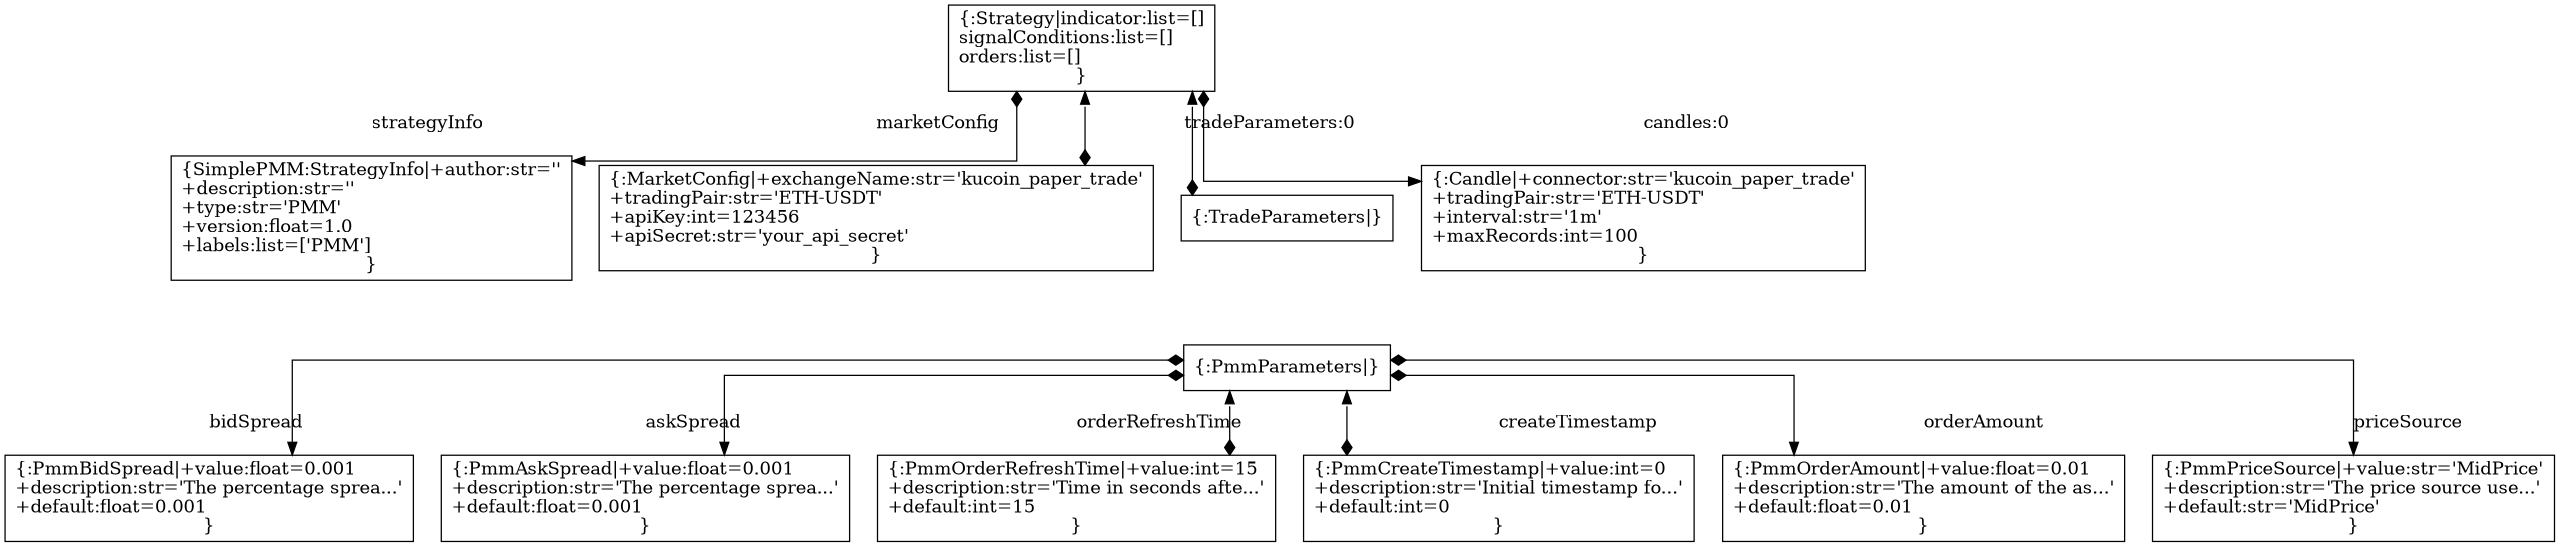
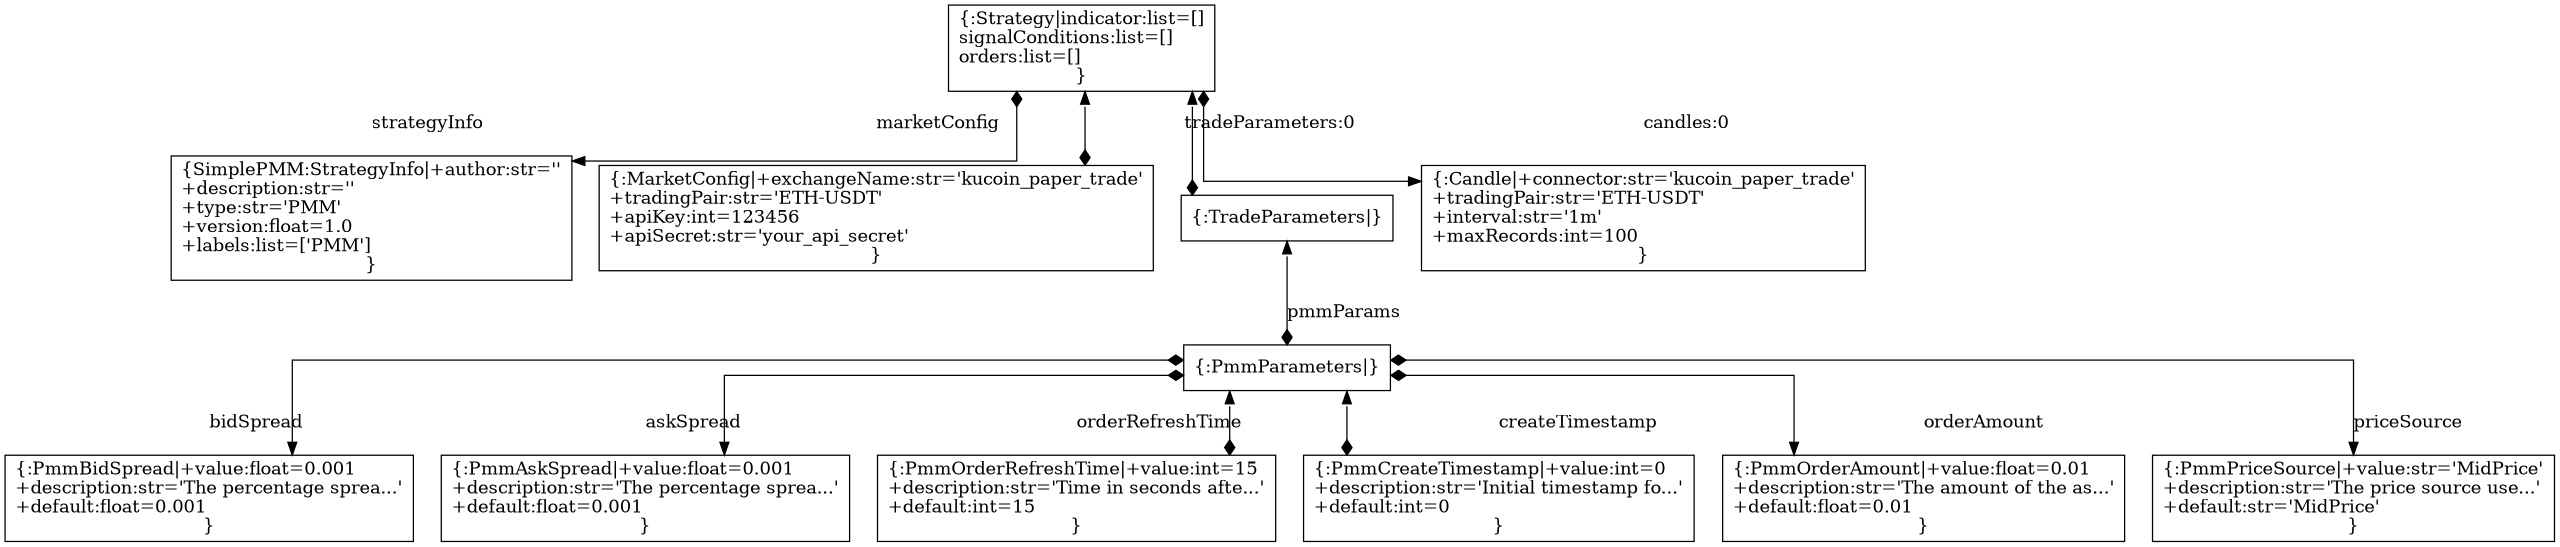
edge "{:TradeParameters|}" -- "{:PmmParameters|}": added, label "pmmParams"
